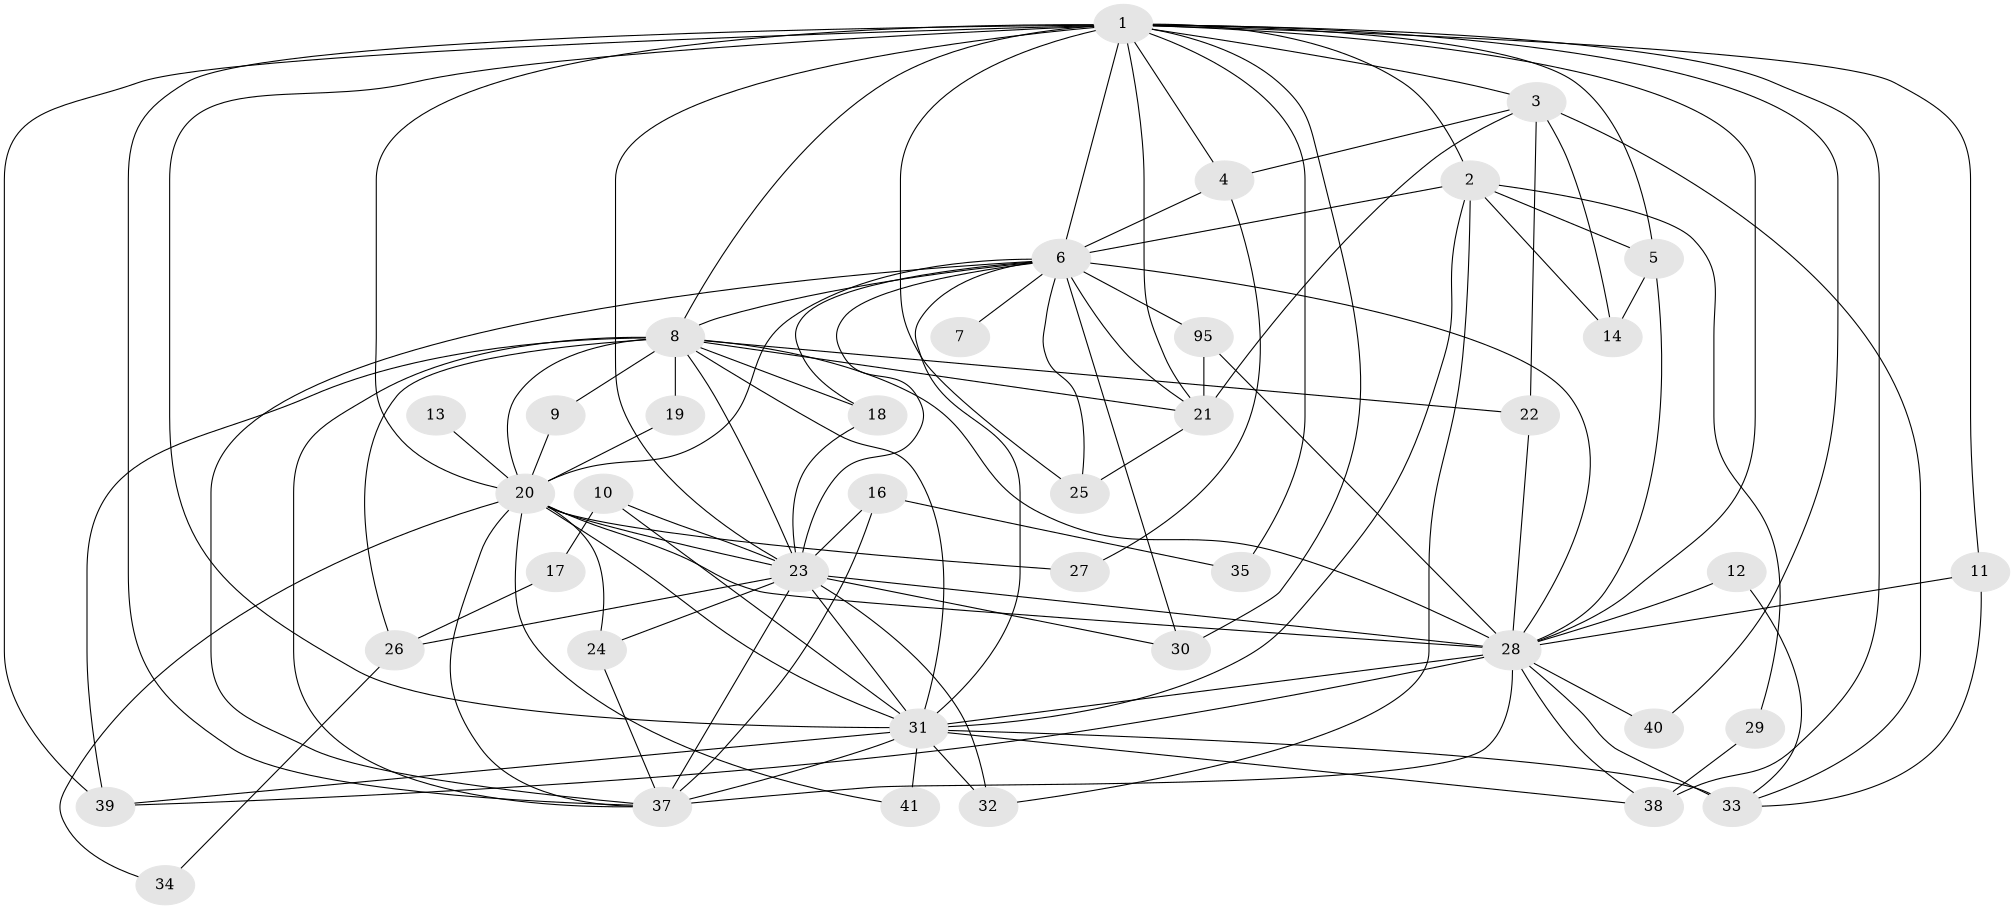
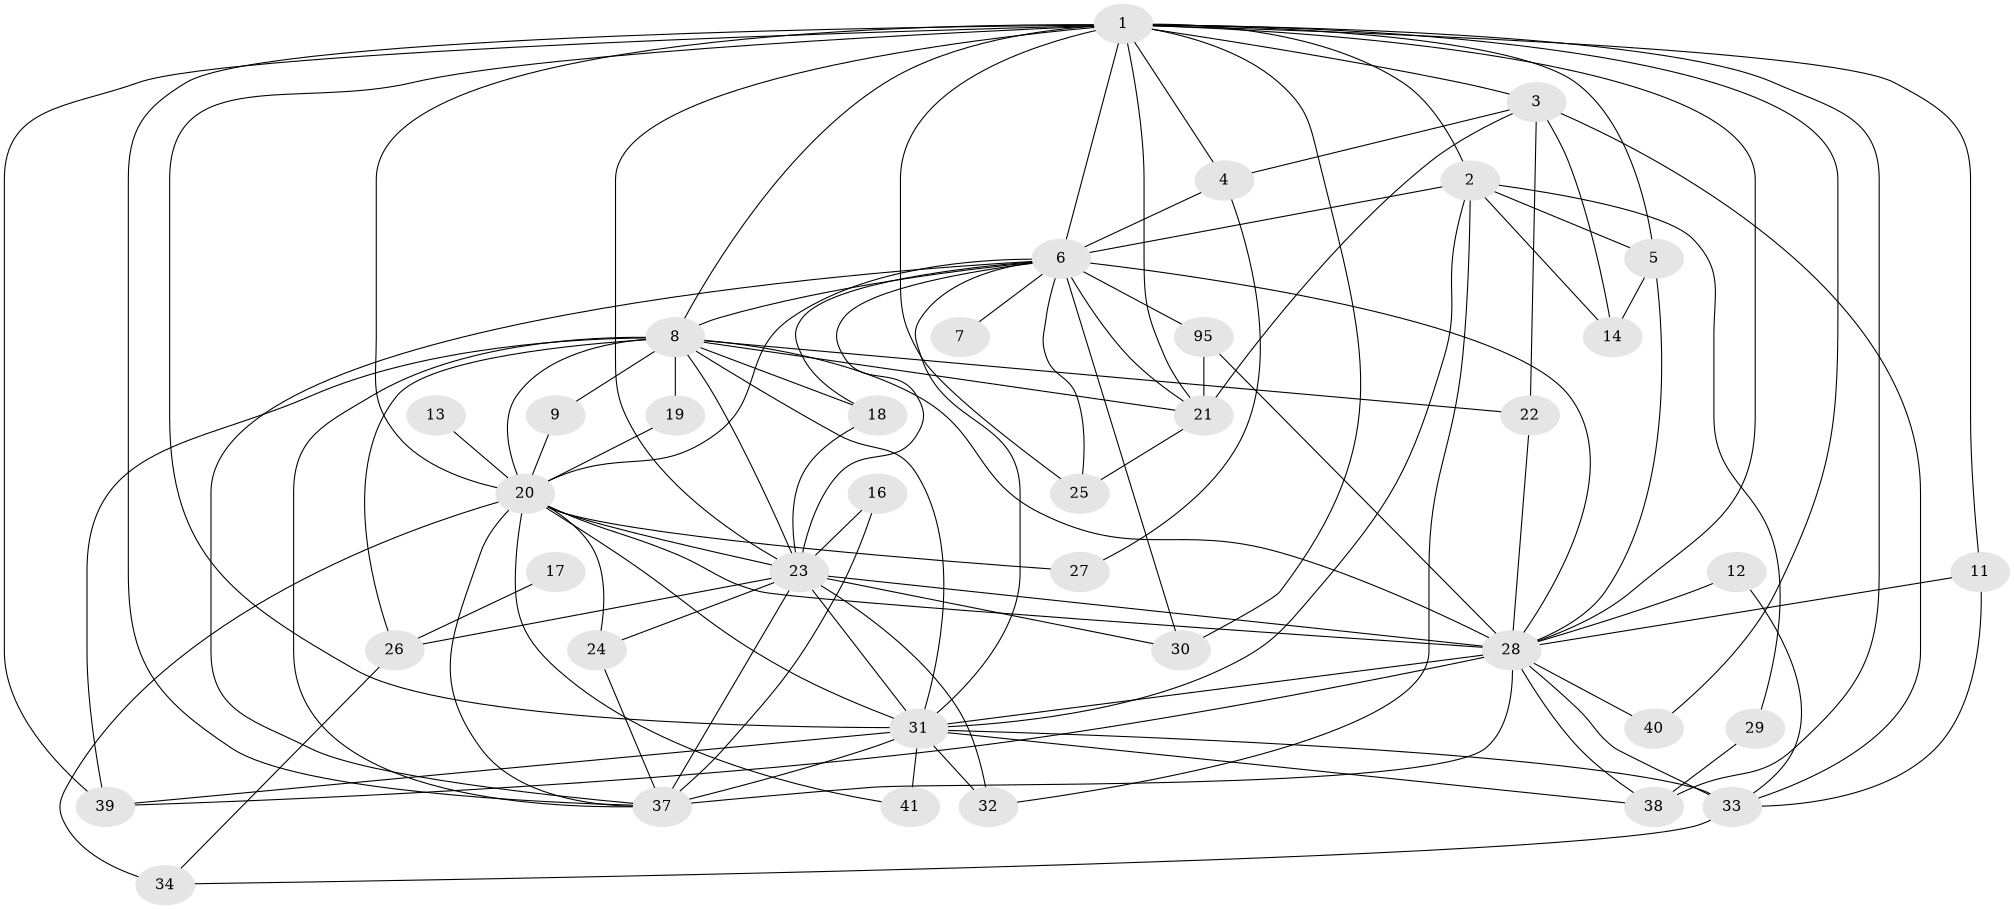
node "10": removed
node "35": removed
edge "33" -- "34": added
